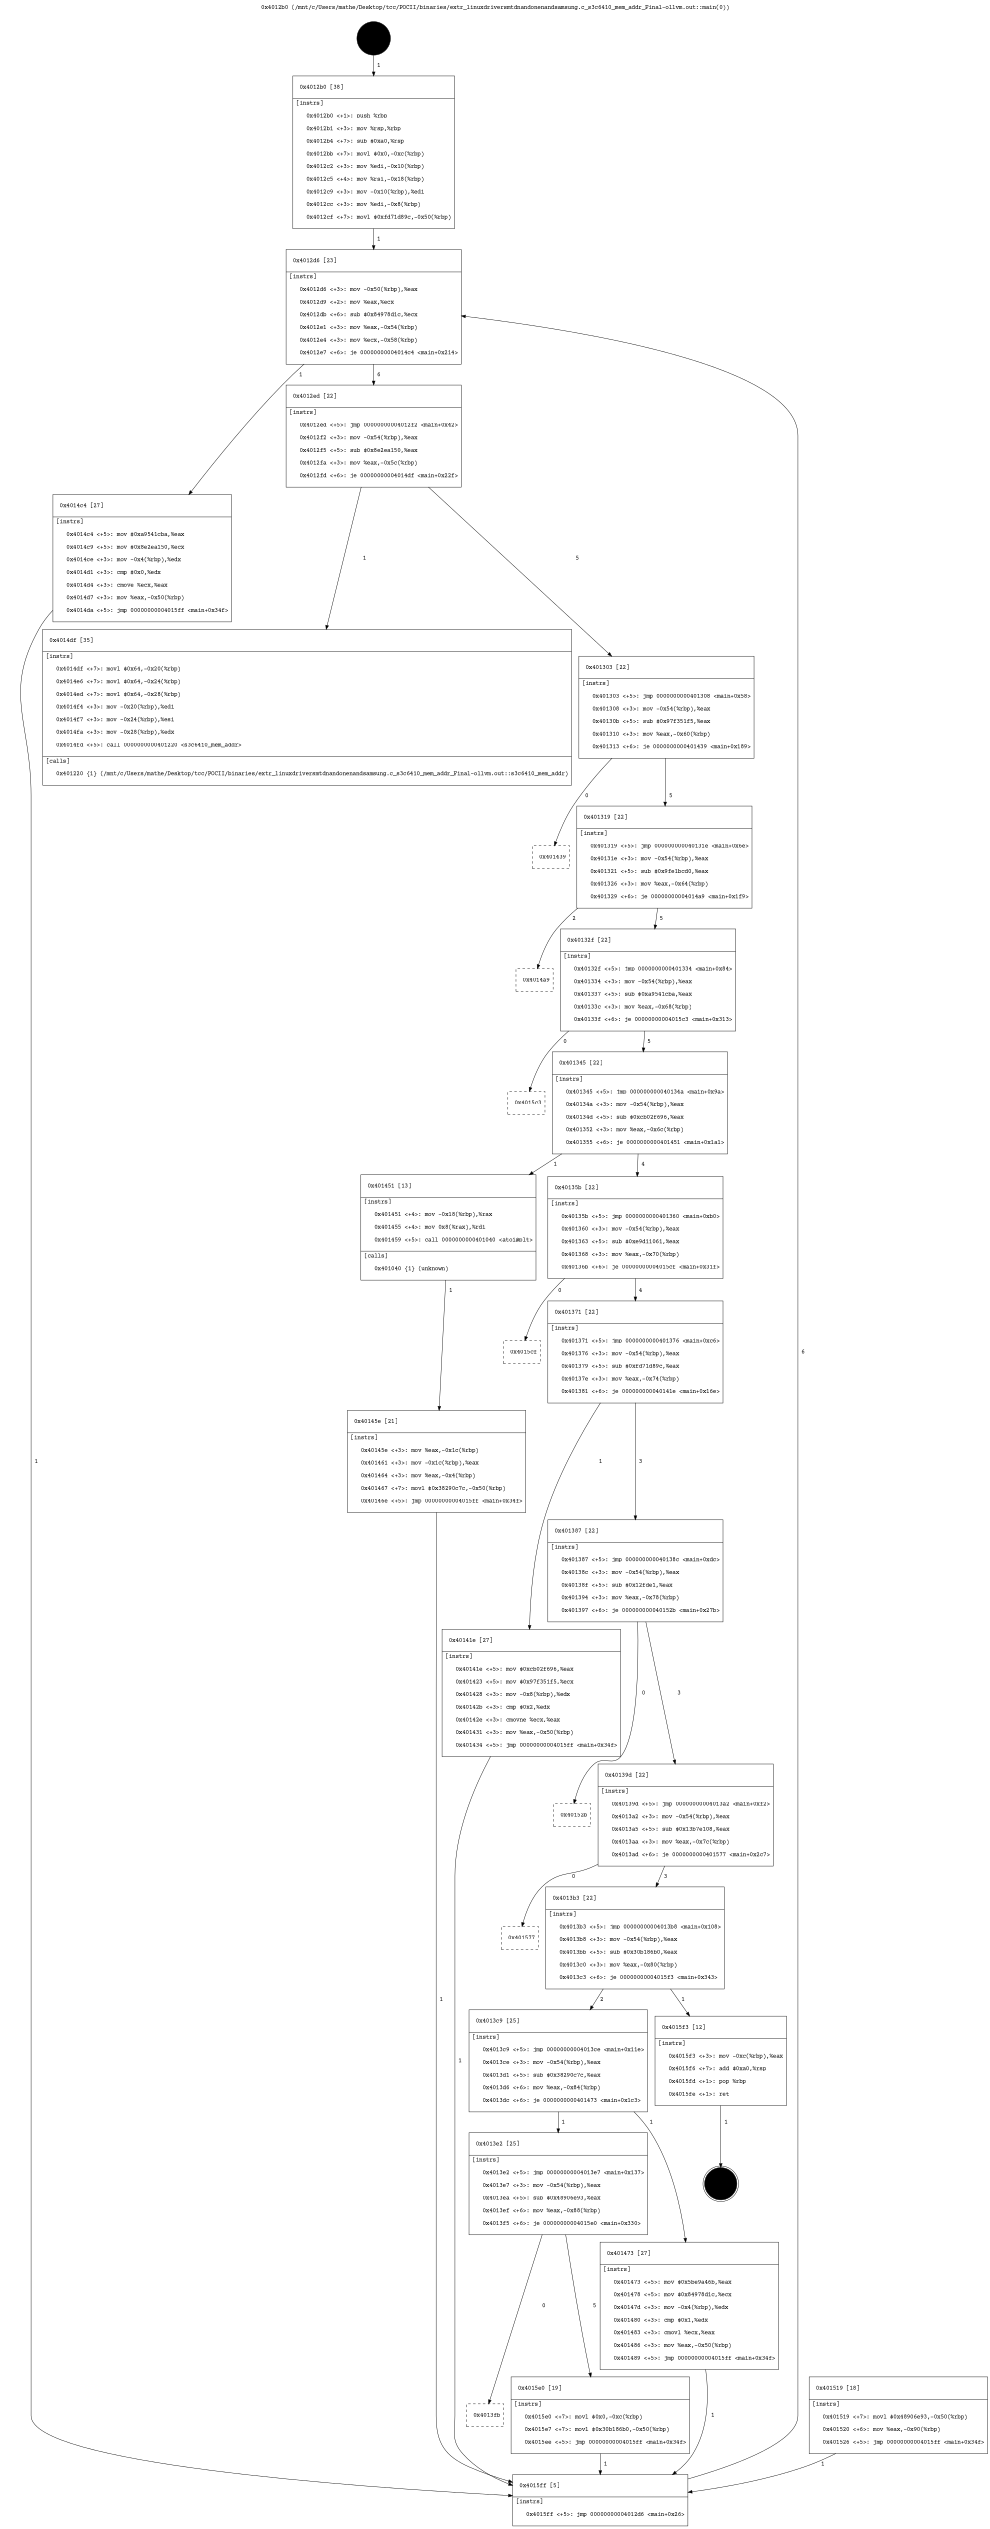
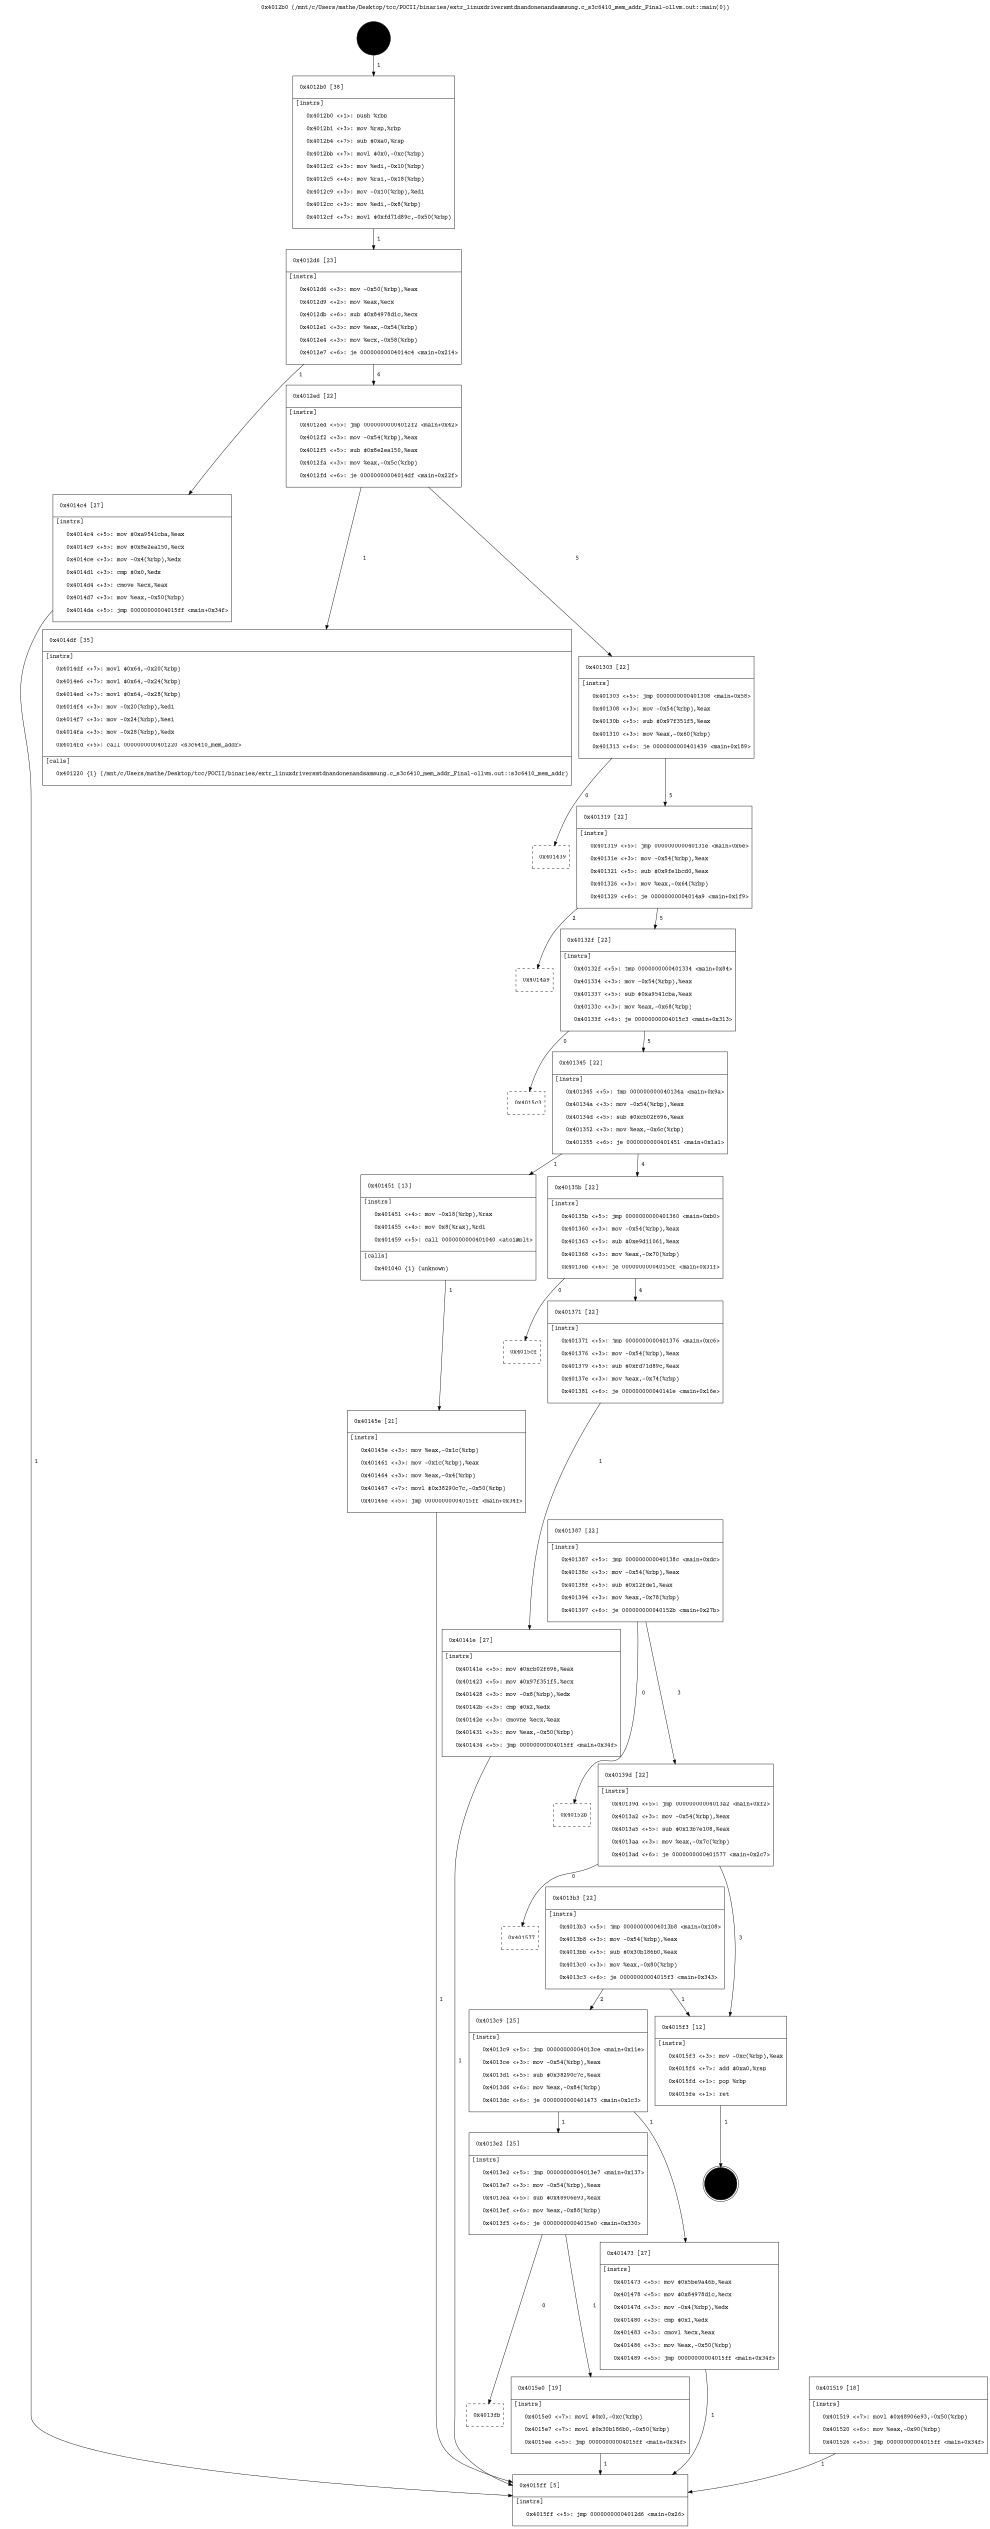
edge "0x4015ff [5]" -> "0x4012d6 [23]": removed, label "6"
edge "0x401371 [22]" -> "0x401387 [22]": removed, label "3"
edge "0x40139d [22]" -> "0x4013b3 [22]": now "0x40139d [22]" -> "0x4015f3 [12]"
edge "0x4013e2 [25]" -> "0x4015e0 [19]": label " 5" -> " 1"
